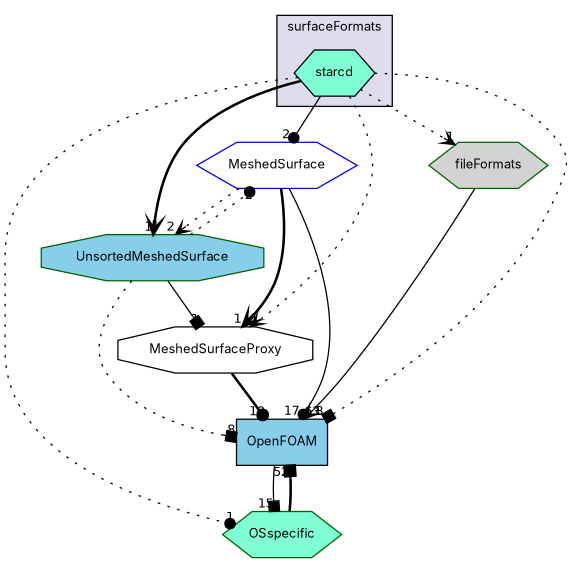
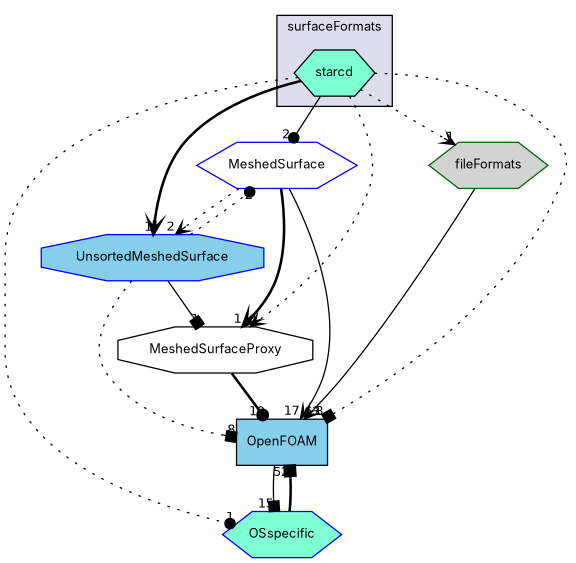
node "UnsortedMeshedSurface": color darkgreen -> blue
edge "MeshedSurface" -> "OpenFOAM": arrowhead dot -> vee
node "OSspecific": color darkgreen -> blue
